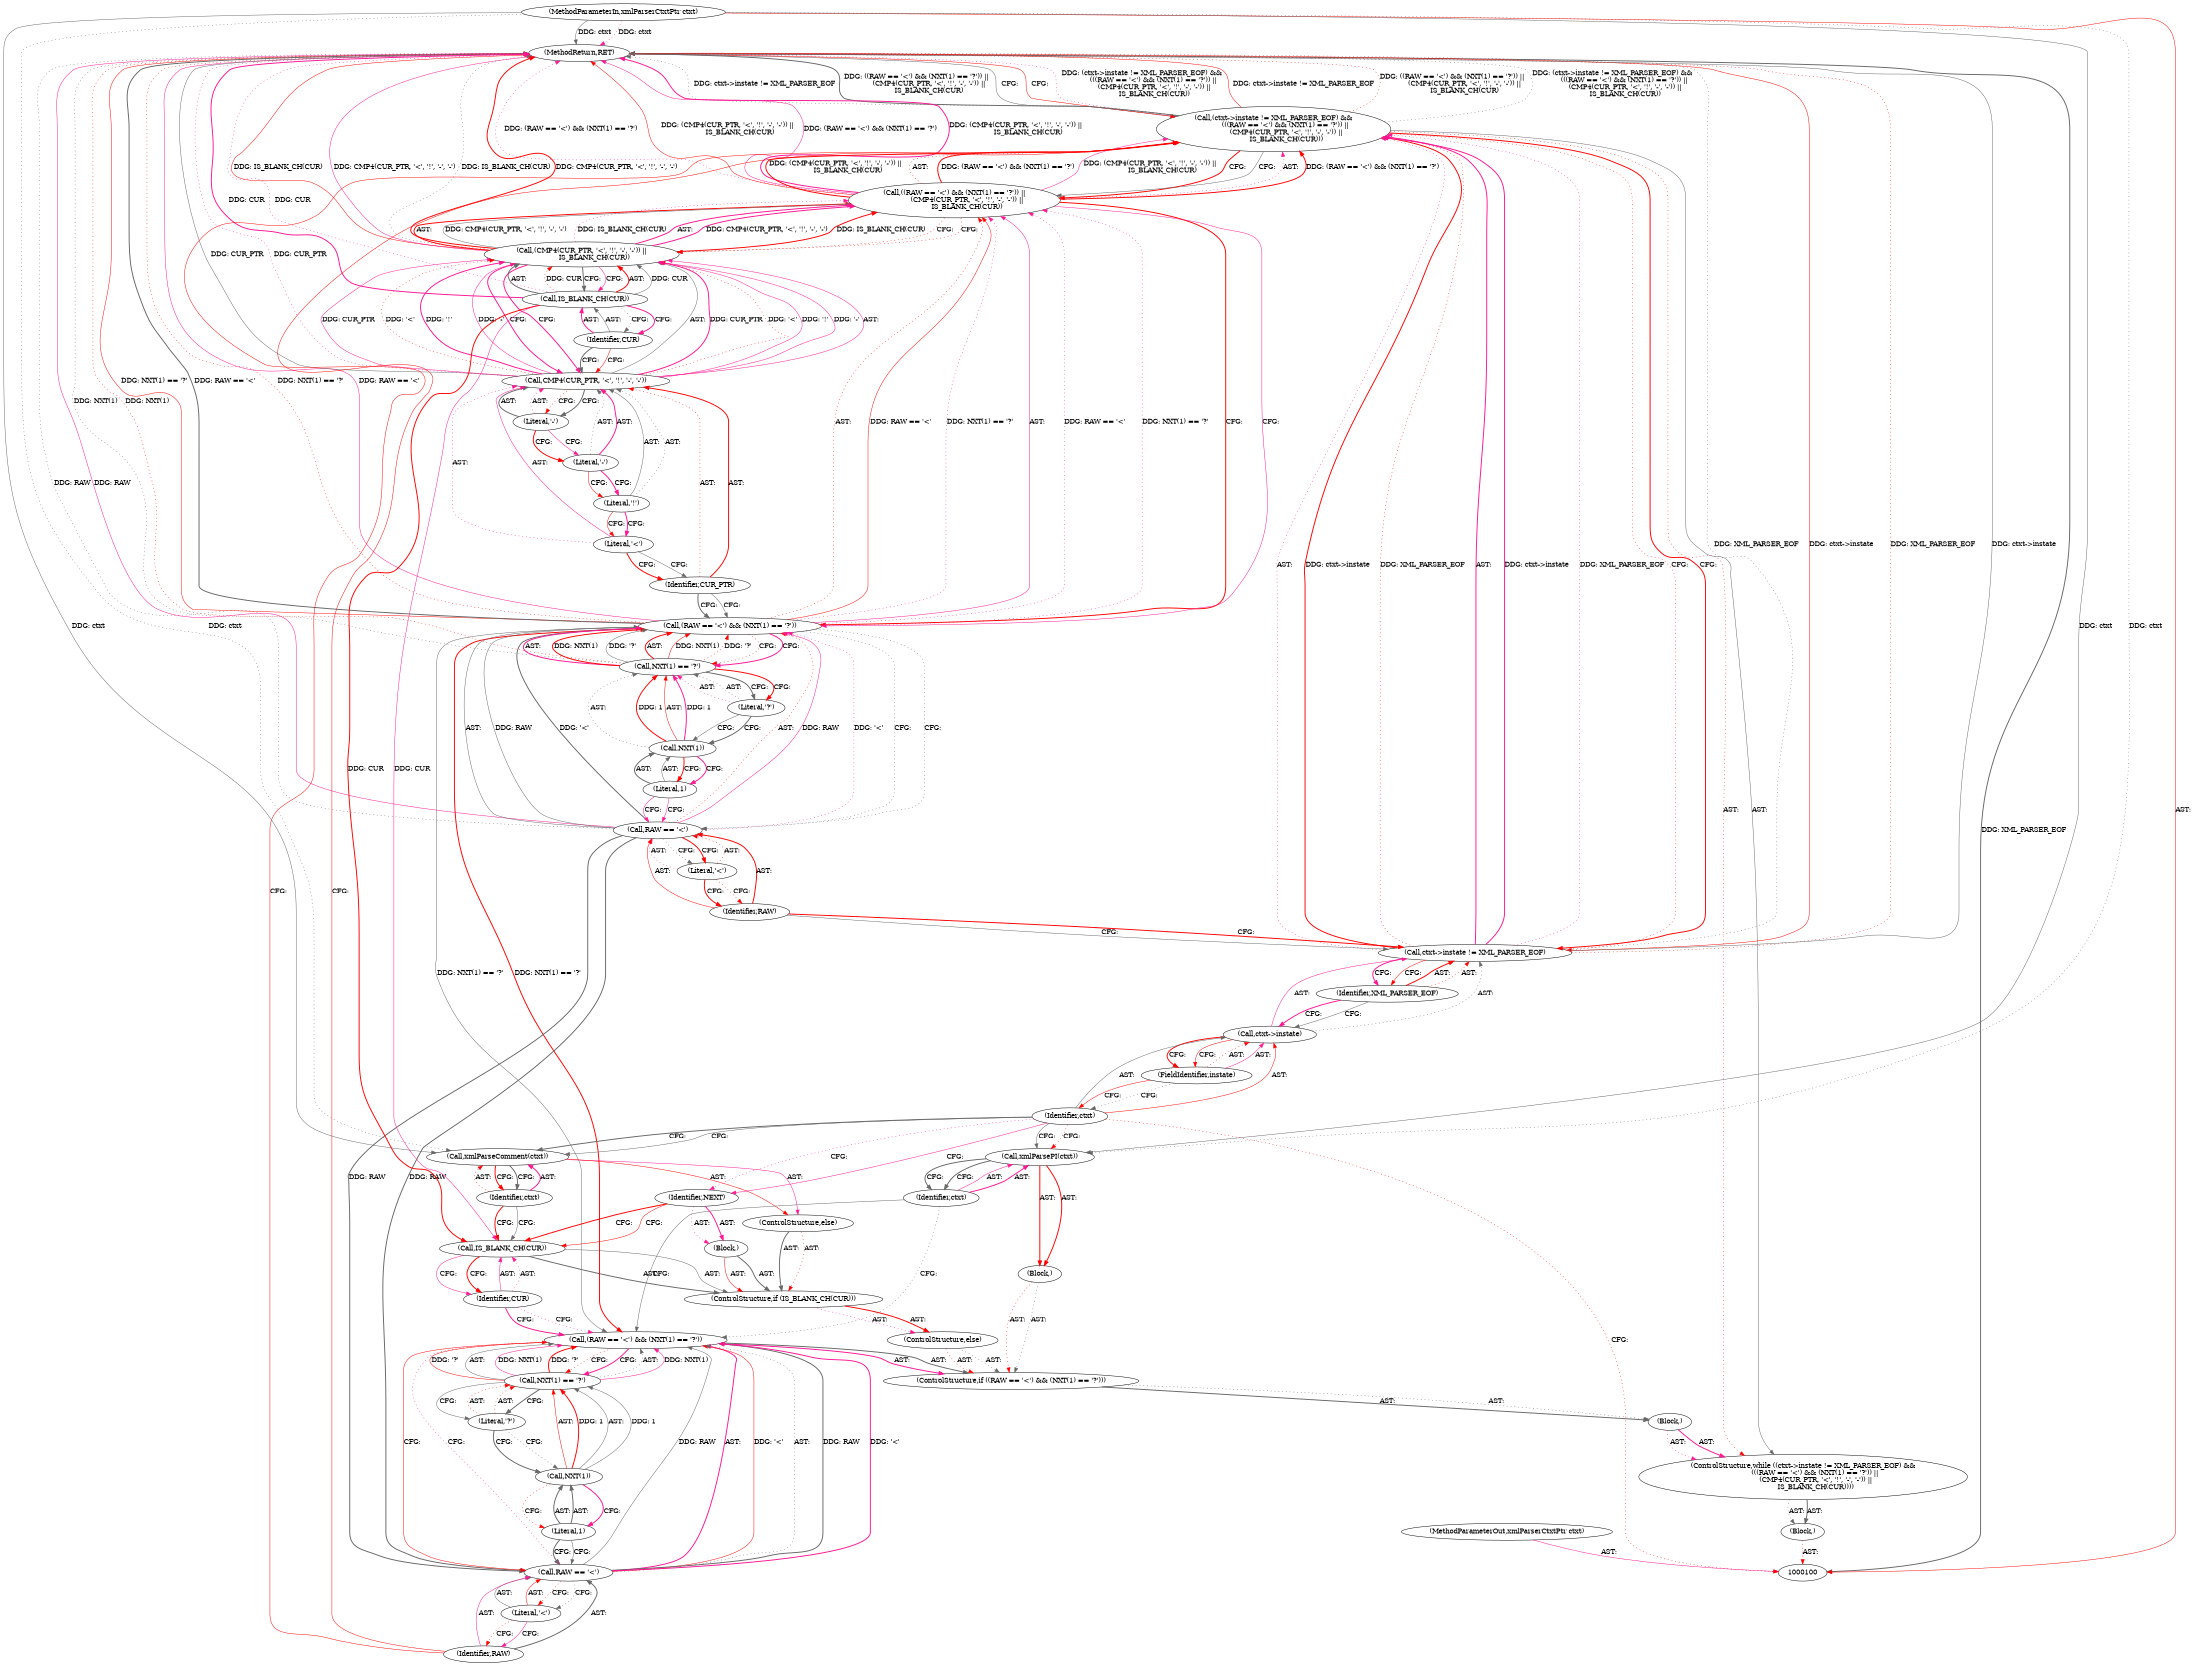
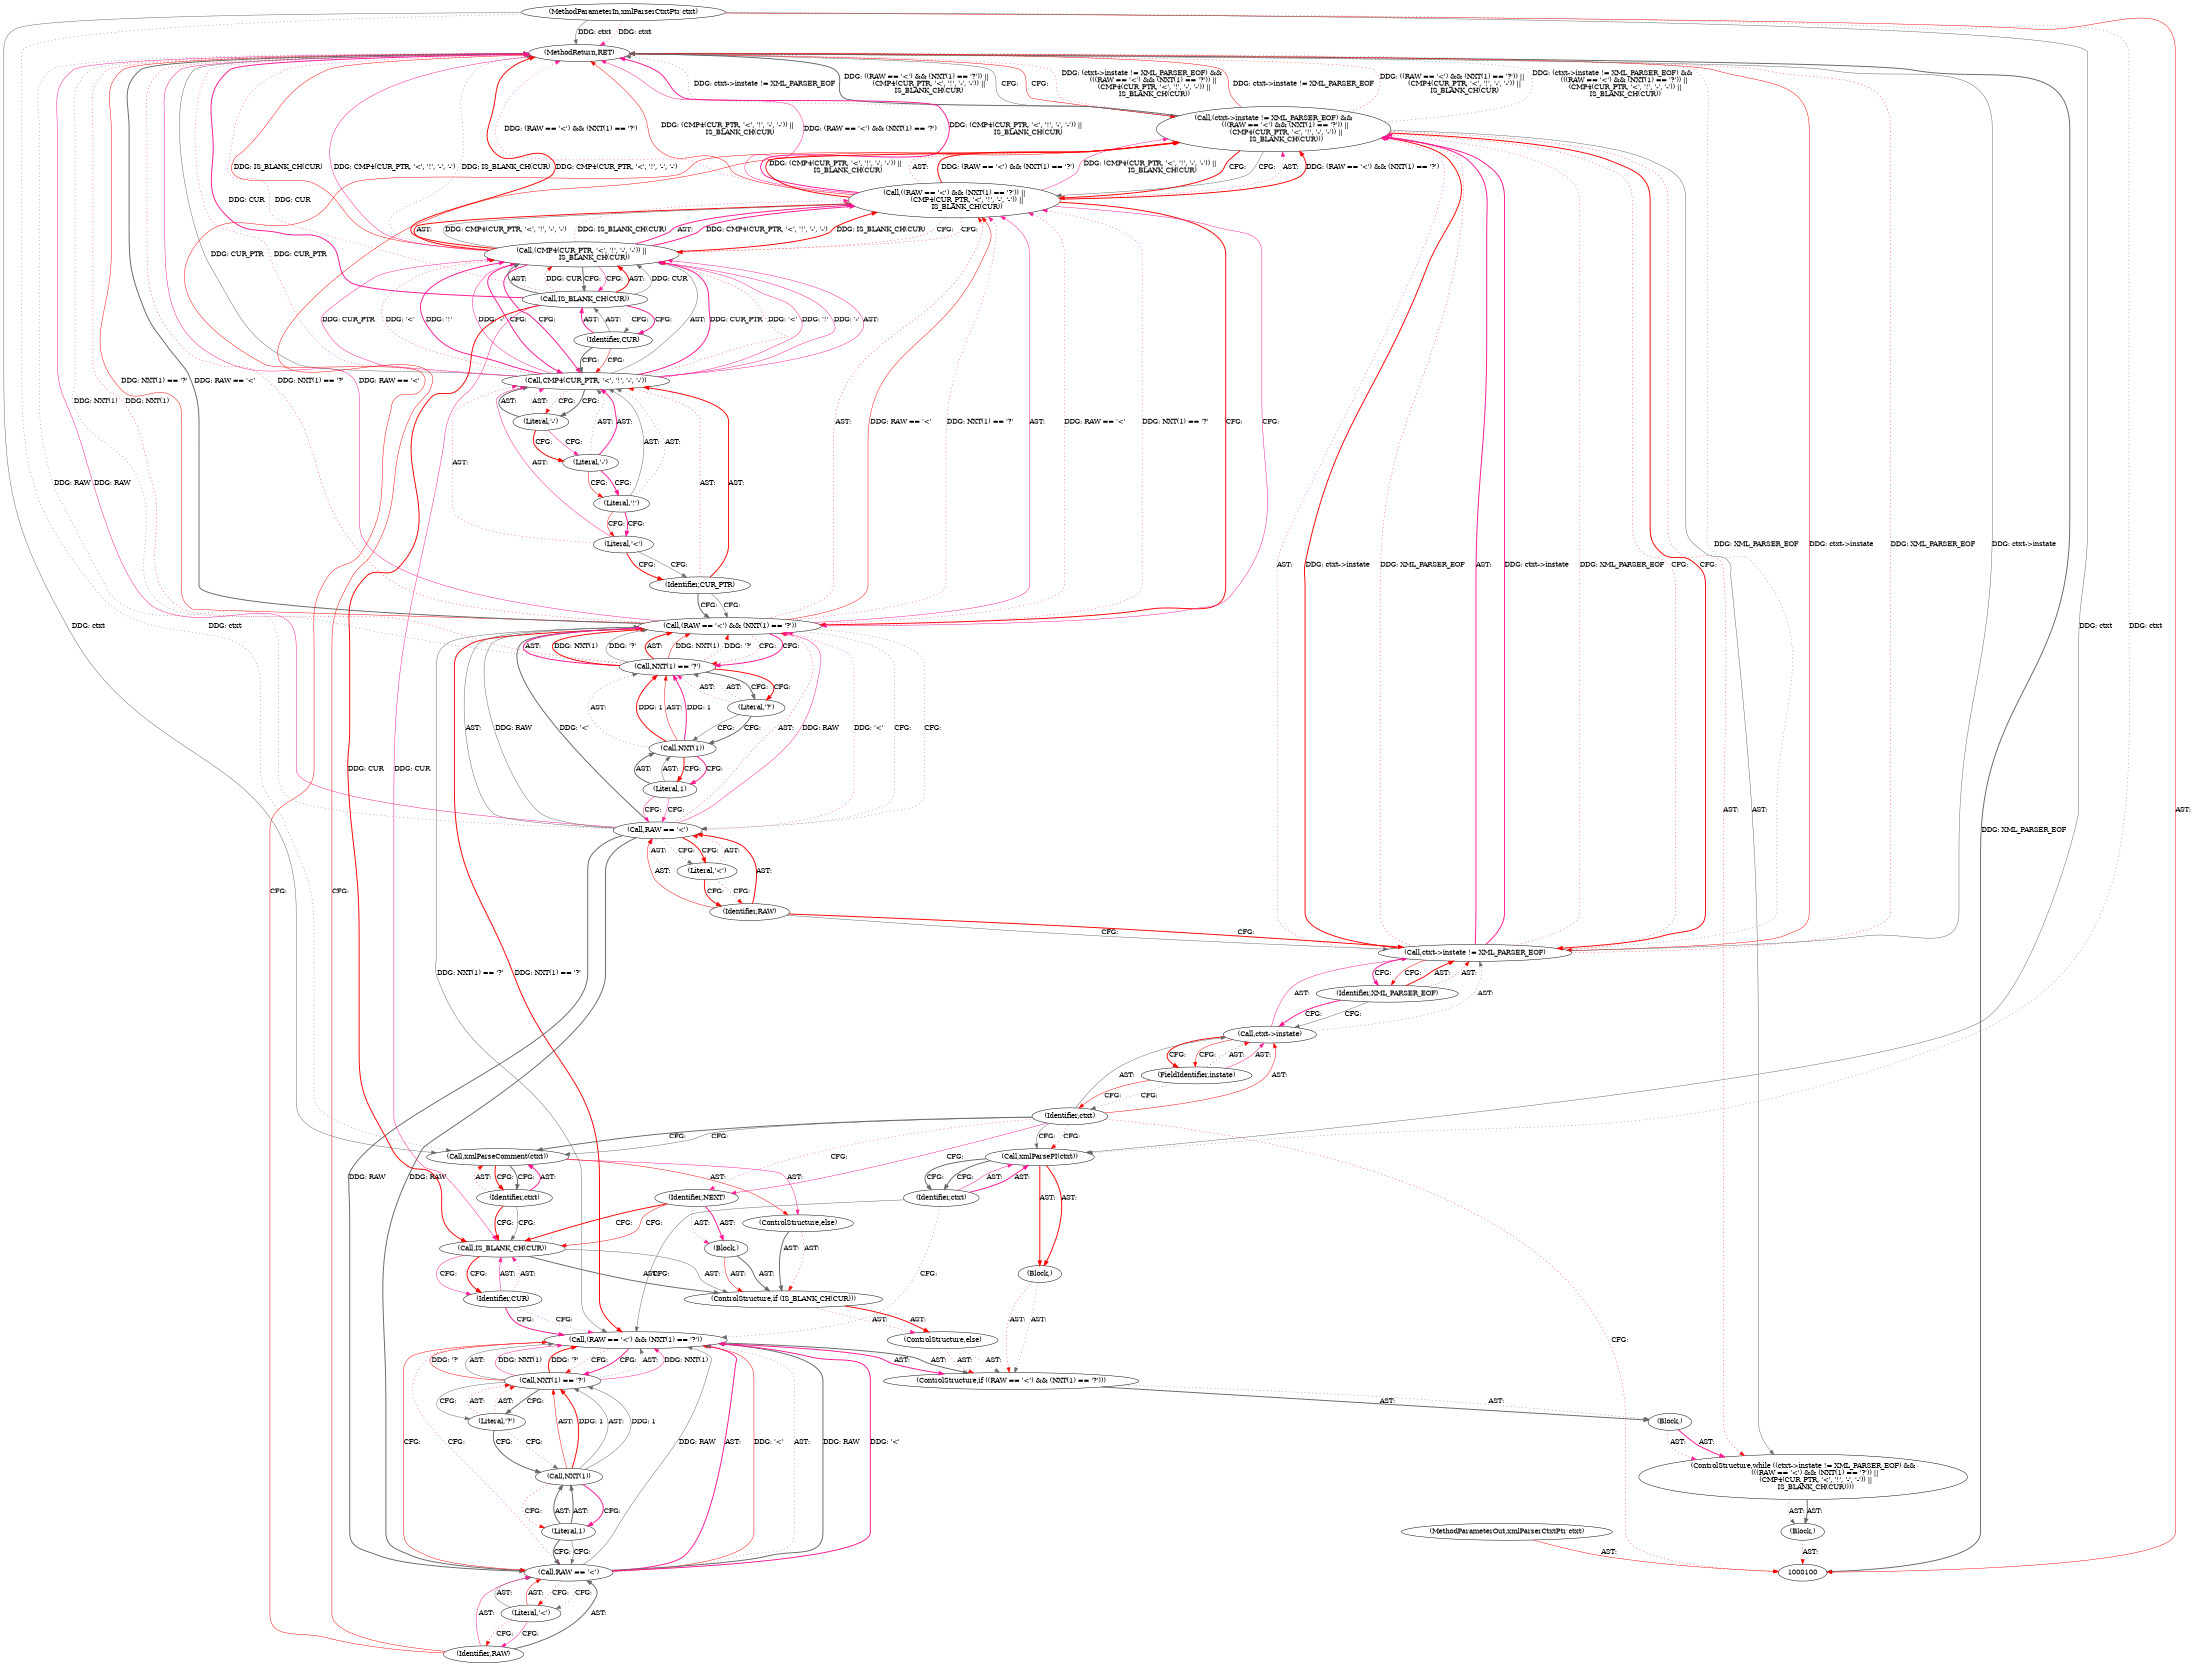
edge "(MethodParameterOut,xmlParserCtxtPtr ctxt)" -> "1000100": color deeppink -> red
